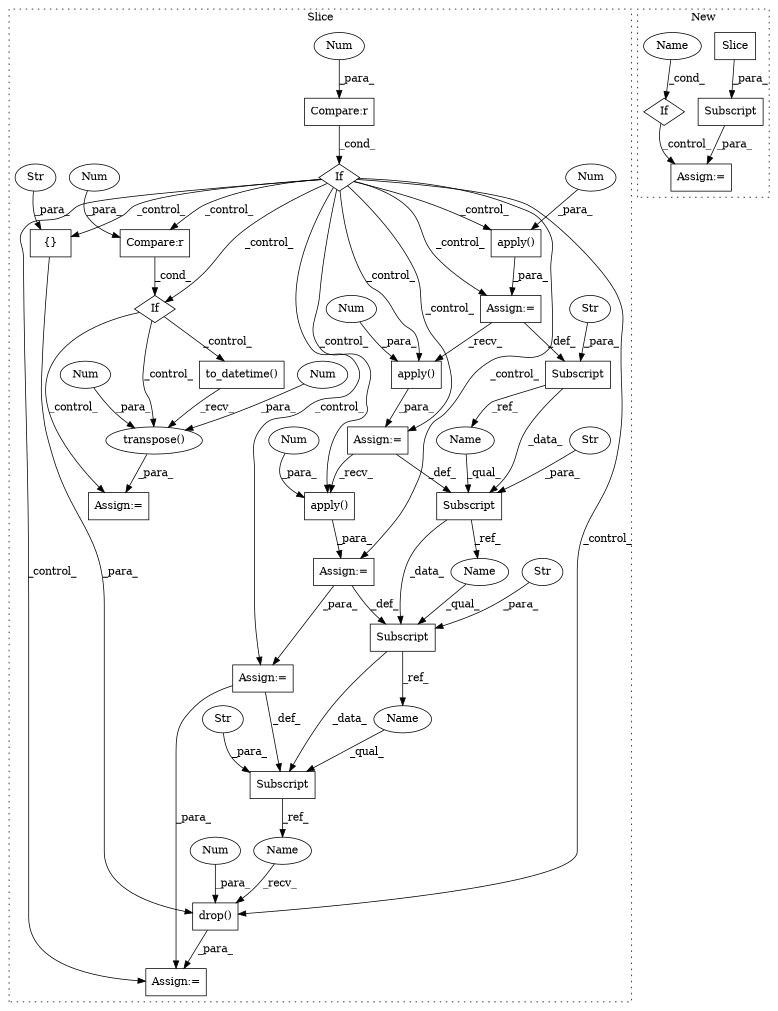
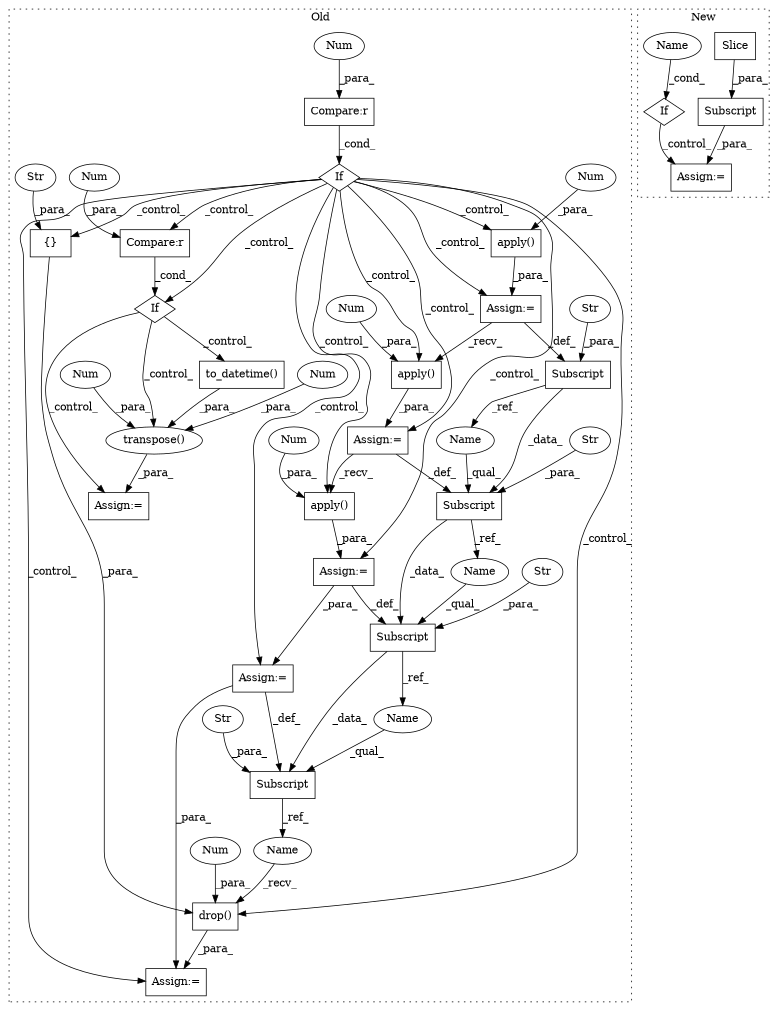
cluster "Slice": label "Slice" -> "Old"
edge "to_datetime()" -> "transpose()": label "_recv_" -> "_para_"
